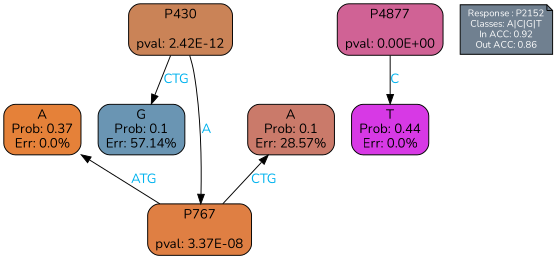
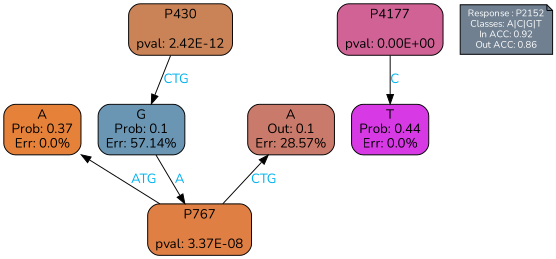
node "P4877 pval: 0.00E+00": label "P4877 pval: 0.00E+00" -> "P4177 pval: 0.00E+00"
edge "P430 pval: 2.42E-12" -> "P767 pval: 3.37E-08": now "G Prob: 0.1 Err: 57.14%" -> "P767 pval: 3.37E-08"
node "A Prob: 0.1 Err: 28.57%": label "A Prob: 0.1 Err: 28.57%" -> "A Out: 0.1 Err: 28.57%"
